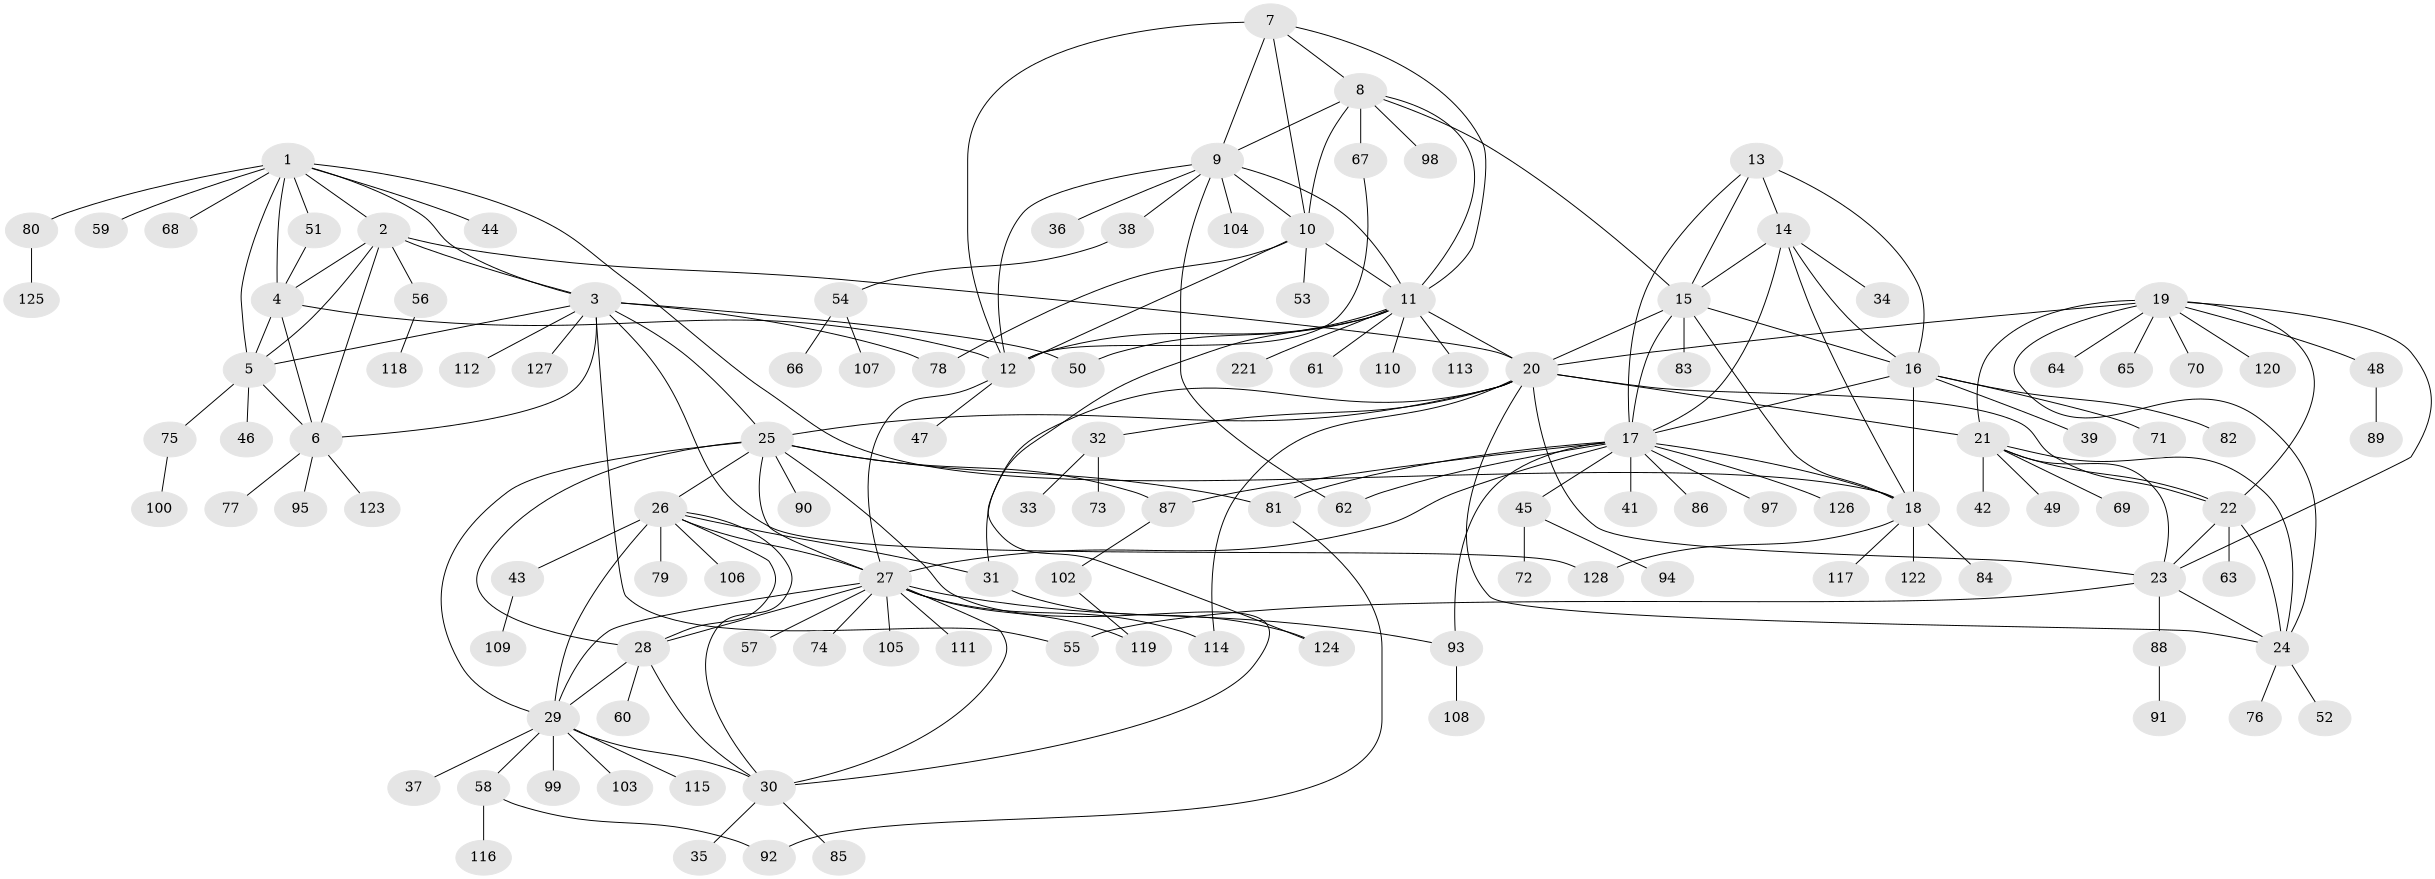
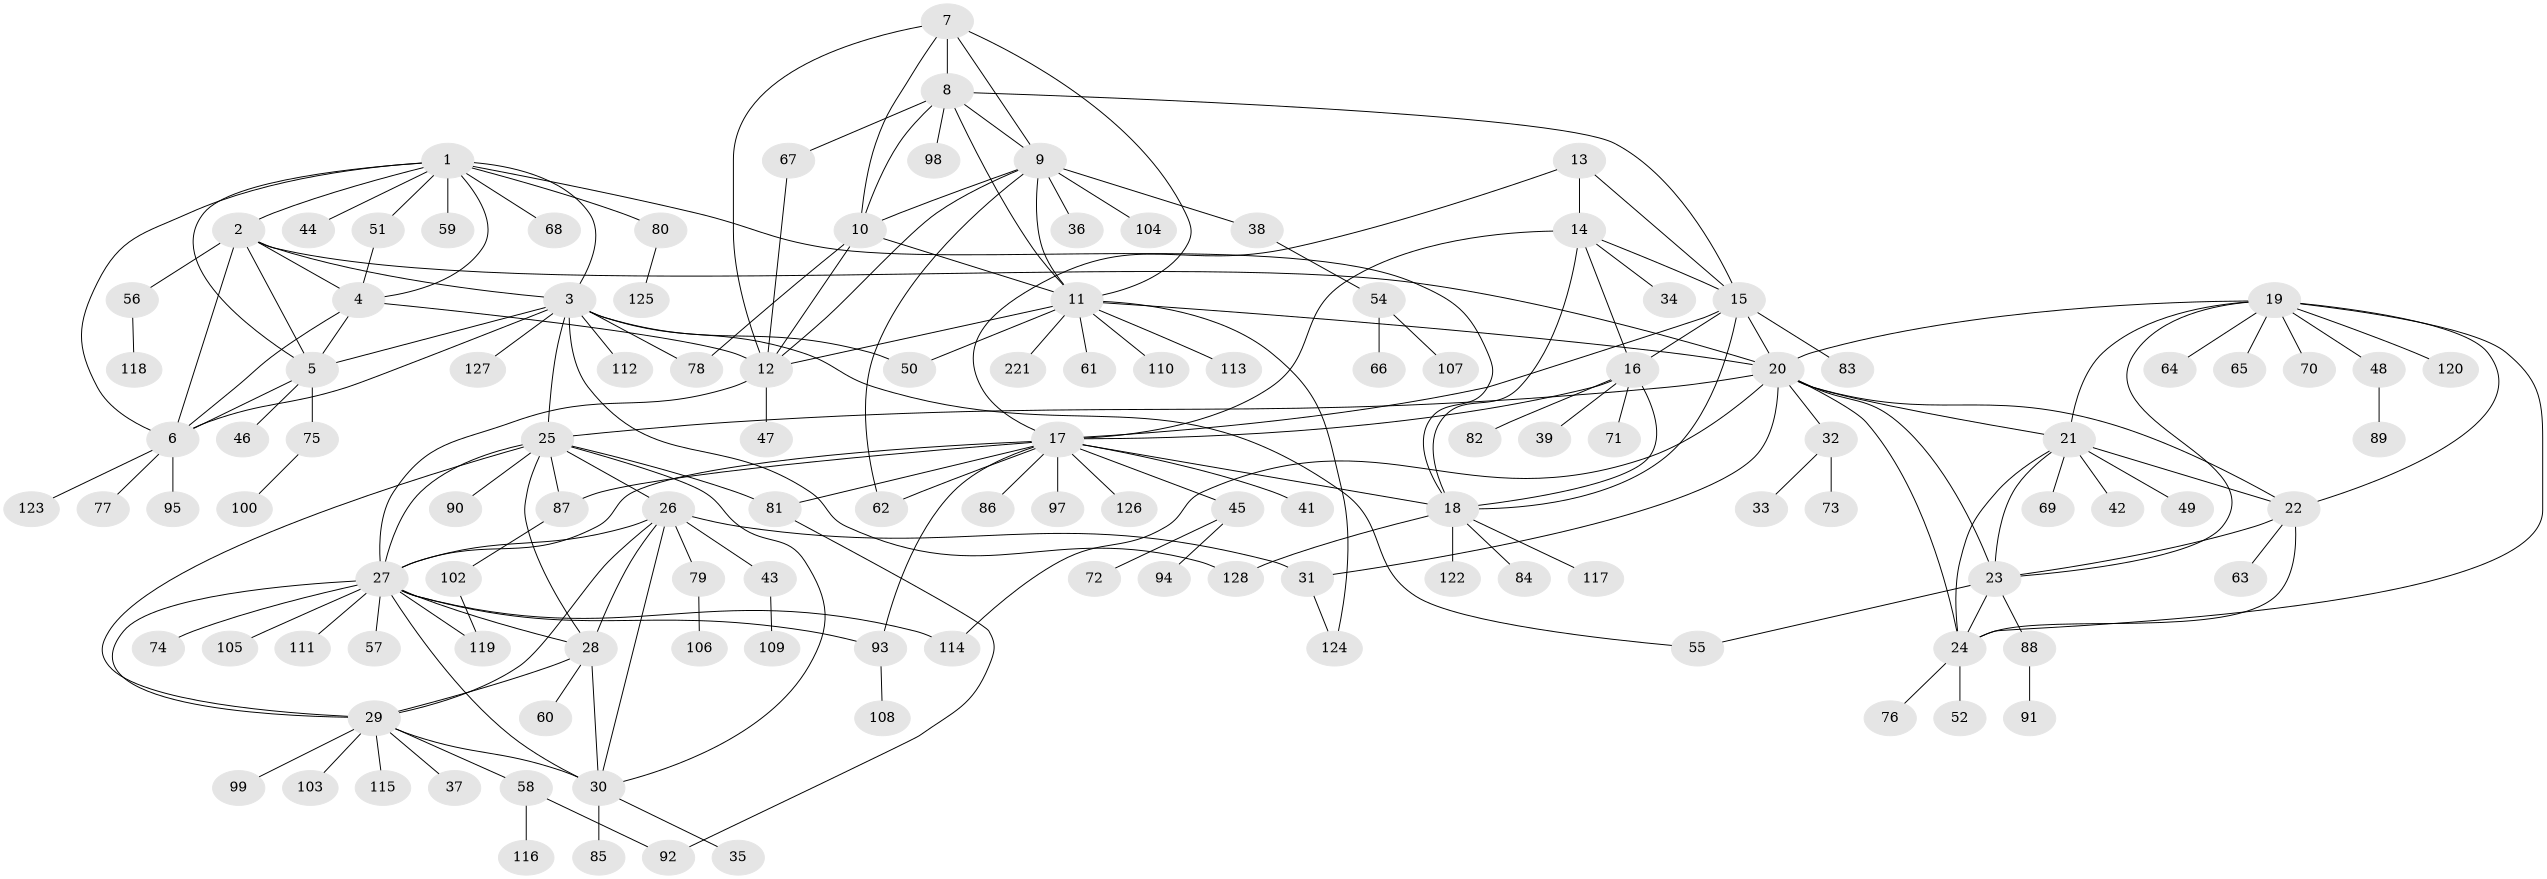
edge "1" -- "6": added
edge "13" -- "16": removed
node "53": removed
edge "26" -- "106": now "79" -- "106"
